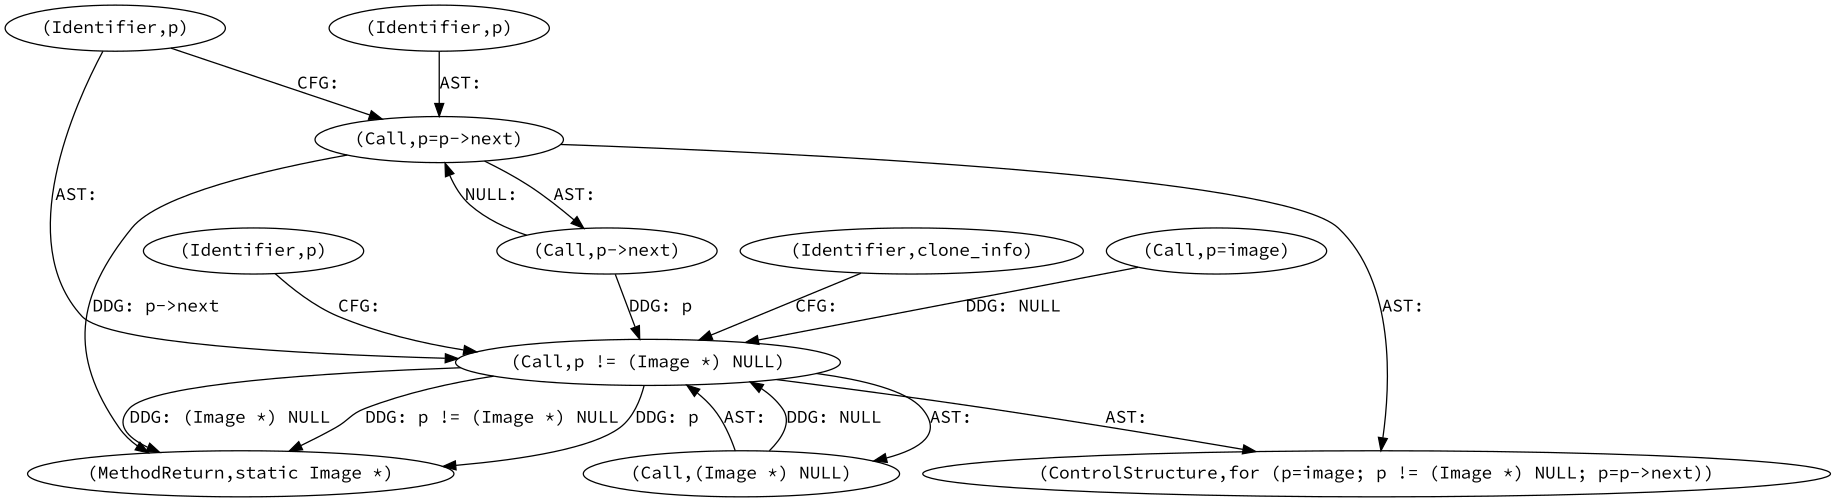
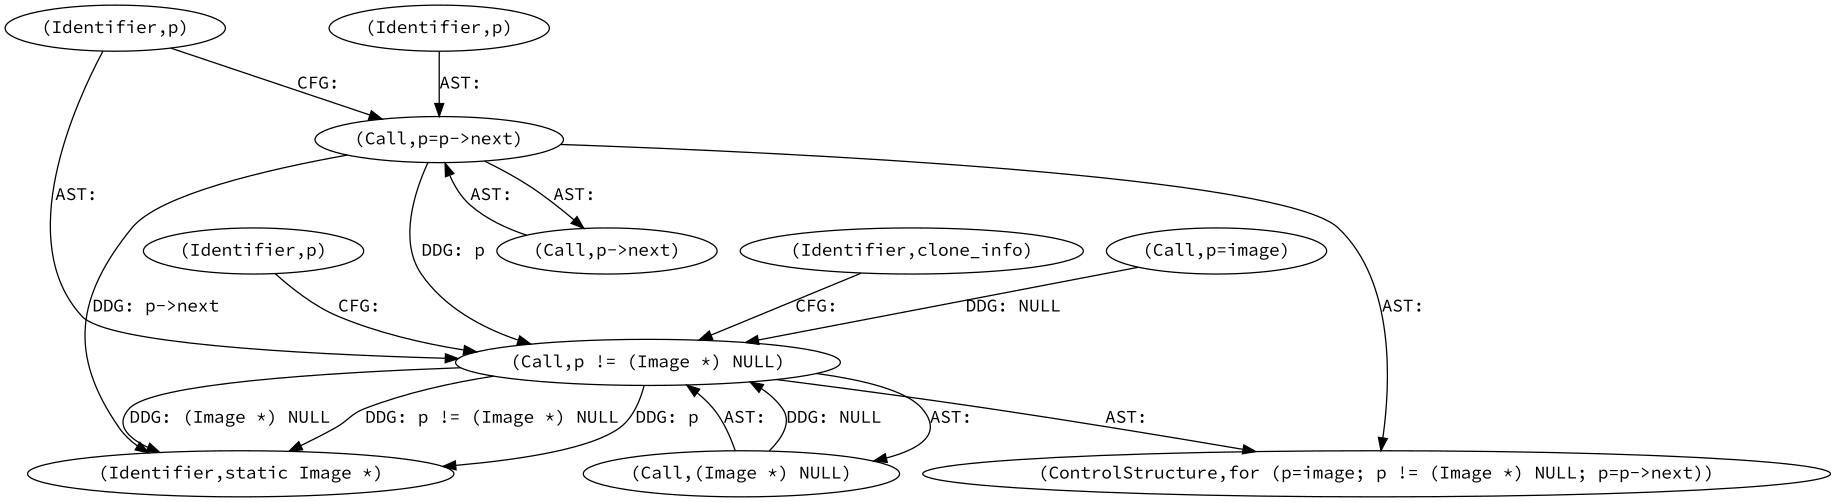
edge "(Call,p->next)" -> "(Call,p=p->next)": label "NULL: " -> "AST: "
edge "(Call,p->next)" -> "(Call,p != (Image *) NULL)": now "(Call,p=p->next)" -> "(Call,p != (Image *) NULL)"
node "(MethodReturn,static Image *)": label "(MethodReturn,static Image *)" -> "(Identifier,static Image *)"
